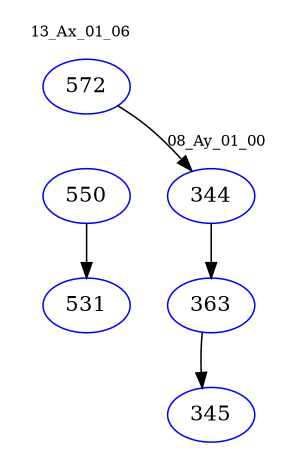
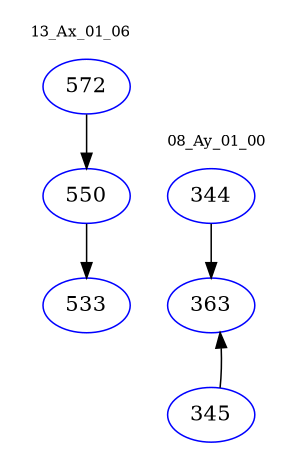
edge "572" -> "344": now "572" -> "550"
node "531": label "531" -> "533"
edge "363" -> "345": reversed
